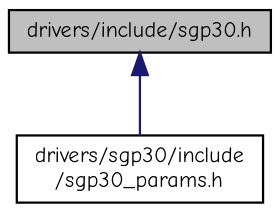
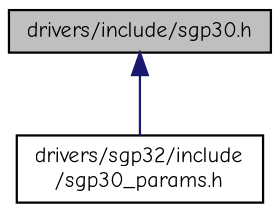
node "drivers/sgp30/include /sgp30_params.h": label "drivers/sgp30/include /sgp30_params.h" -> "drivers/sgp32/include /sgp30_params.h"
